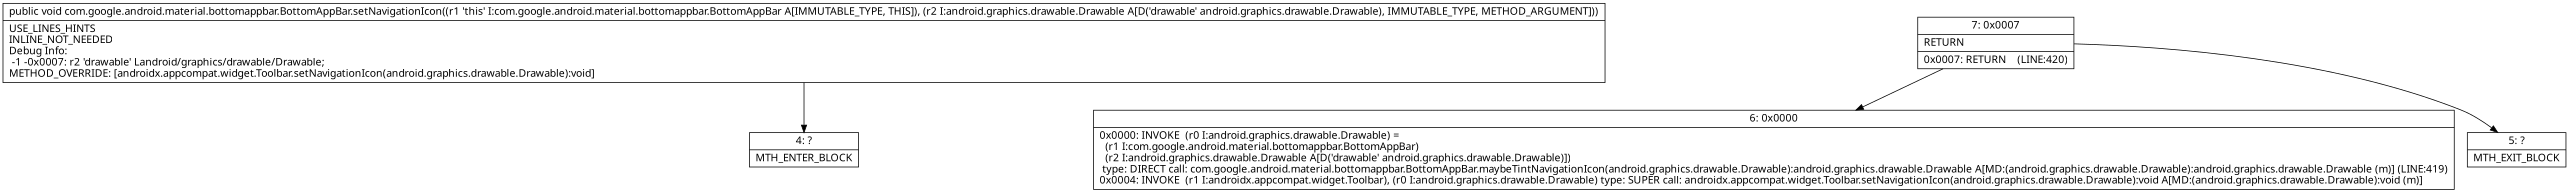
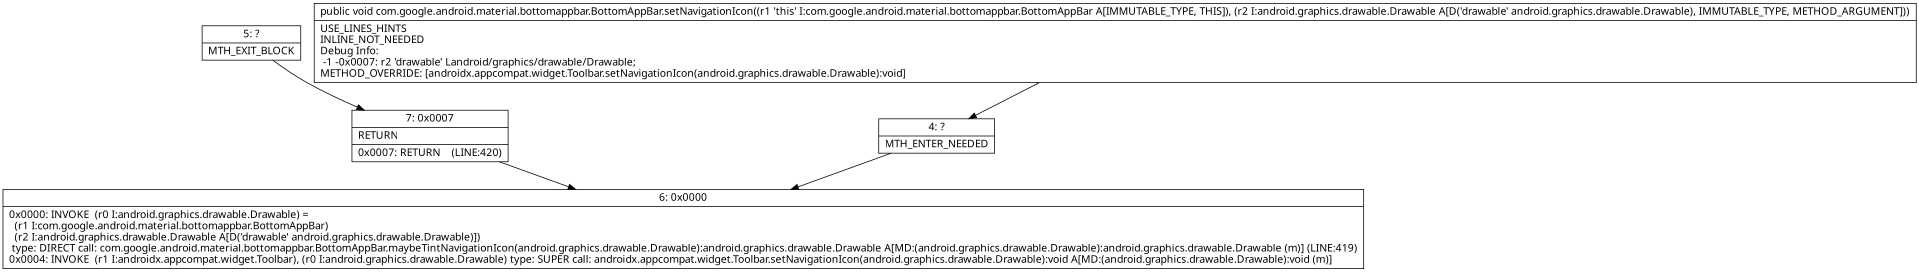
edge "7: 0x0007" -> "5: ?": reversed
node "4: ?": text "MTH_ENTER_BLOCK" -> "MTH_ENTER_NEEDED"
edge "4: ?" -> "6: 0x0000": added
